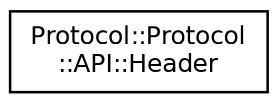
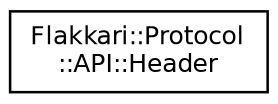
node "Protocol::Protocol ::API::Header": label "Protocol::Protocol ::API::Header" -> "Flakkari::Protocol ::API::Header"
